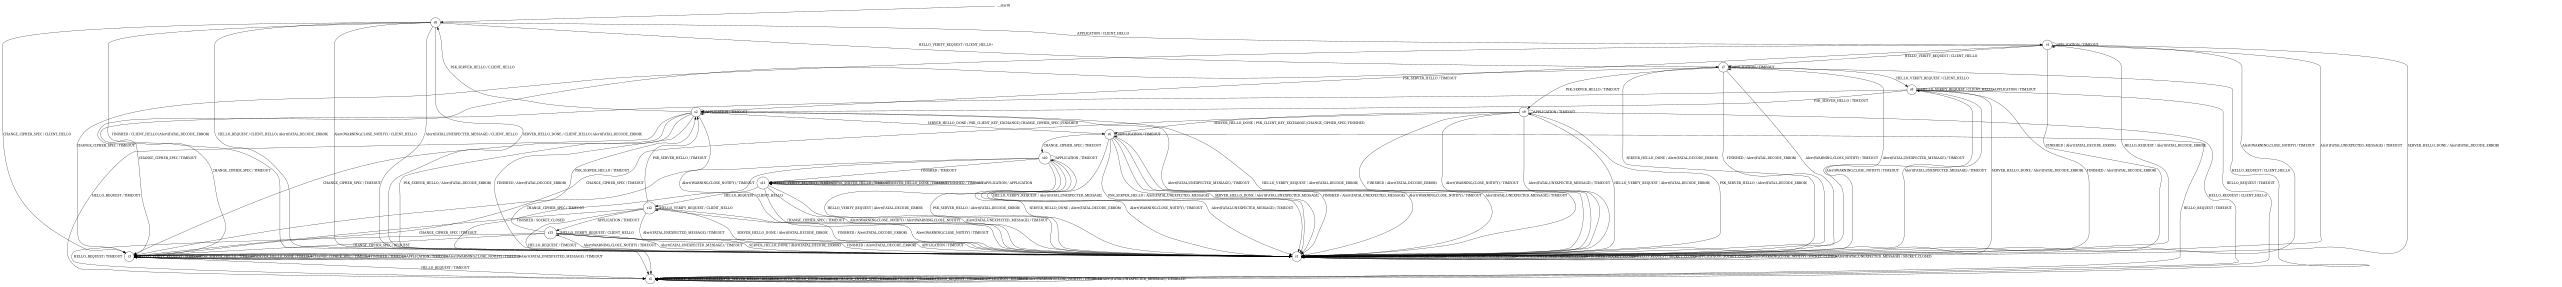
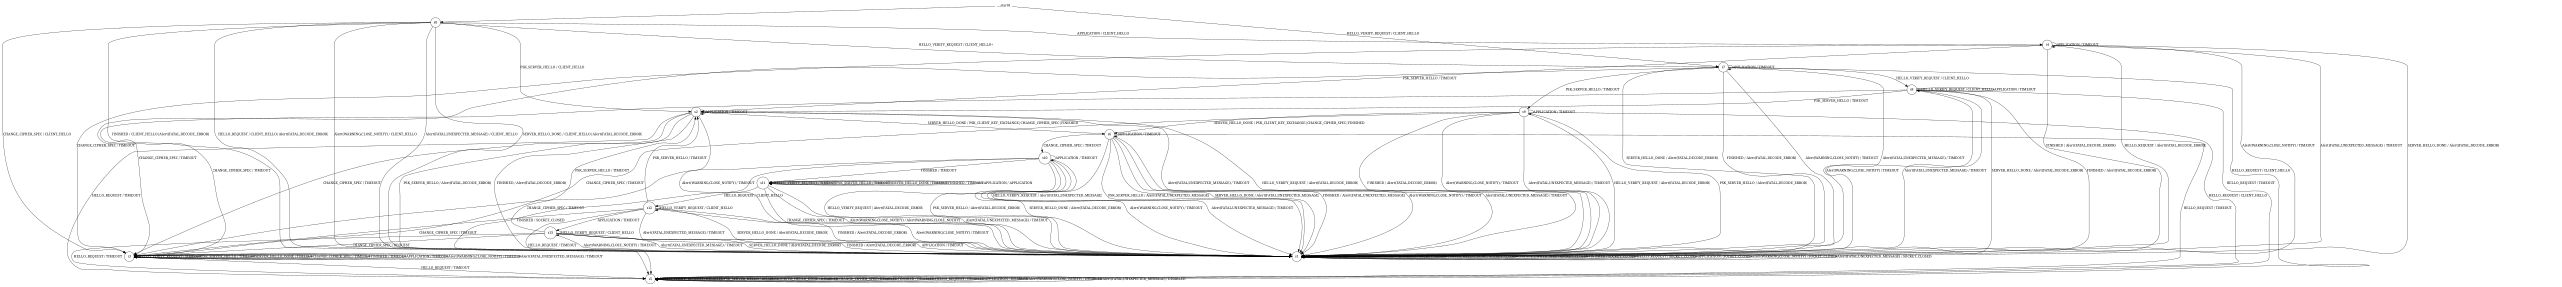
edge "s4" -> "s7": now "__start0" -> "s7"
edge "s2" -> "s0": reversed
